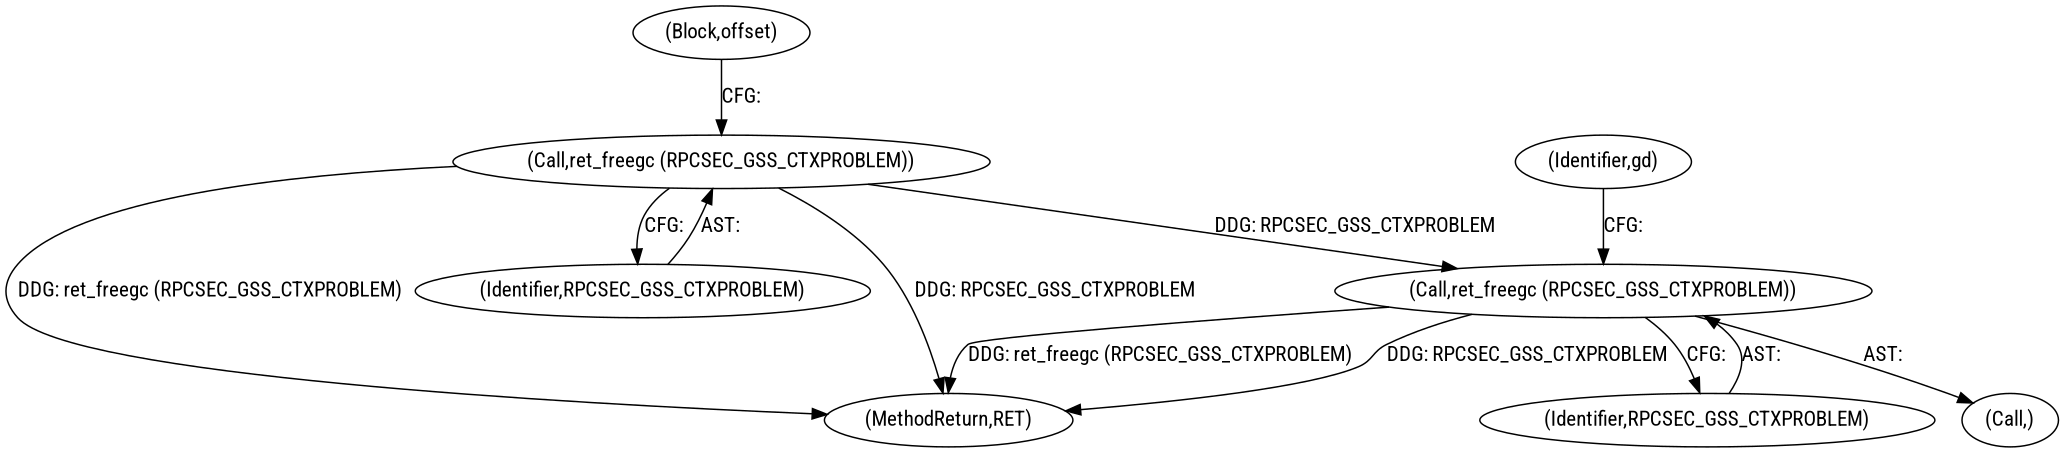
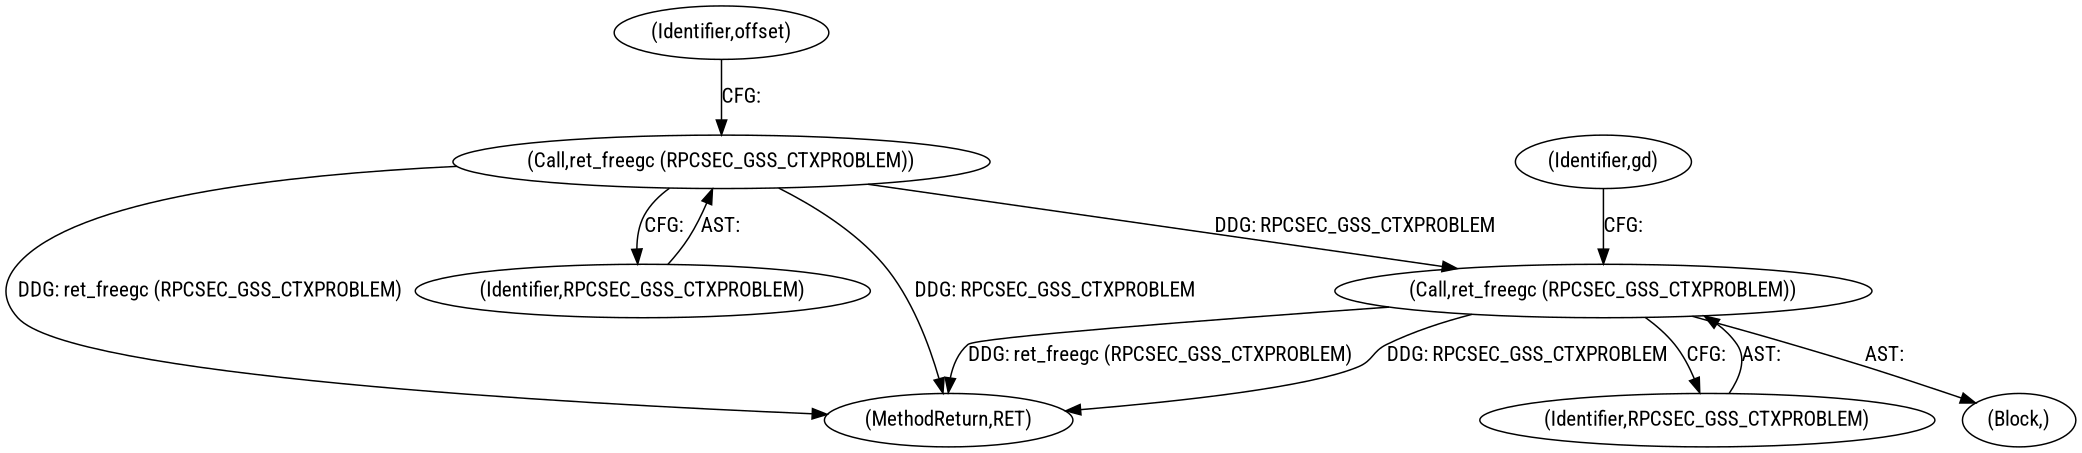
node "(Block,offset)": label "(Block,offset)" -> "(Identifier,offset)"
node "(Call,)": label "(Call,)" -> "(Block,)"
